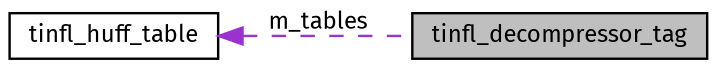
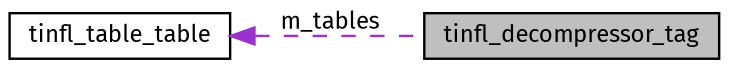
node "tinfl_huff_table": label "tinfl_huff_table" -> "tinfl_table_table"
